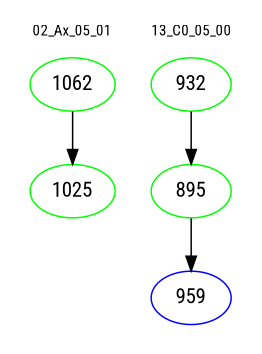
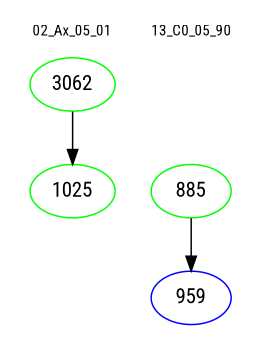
cluster "13_C0_05_00": label "13_C0_05_00" -> "13_C0_05_90"
node "1062": label "1062" -> "3062"
node "932": removed
node "895": label "895" -> "885"
